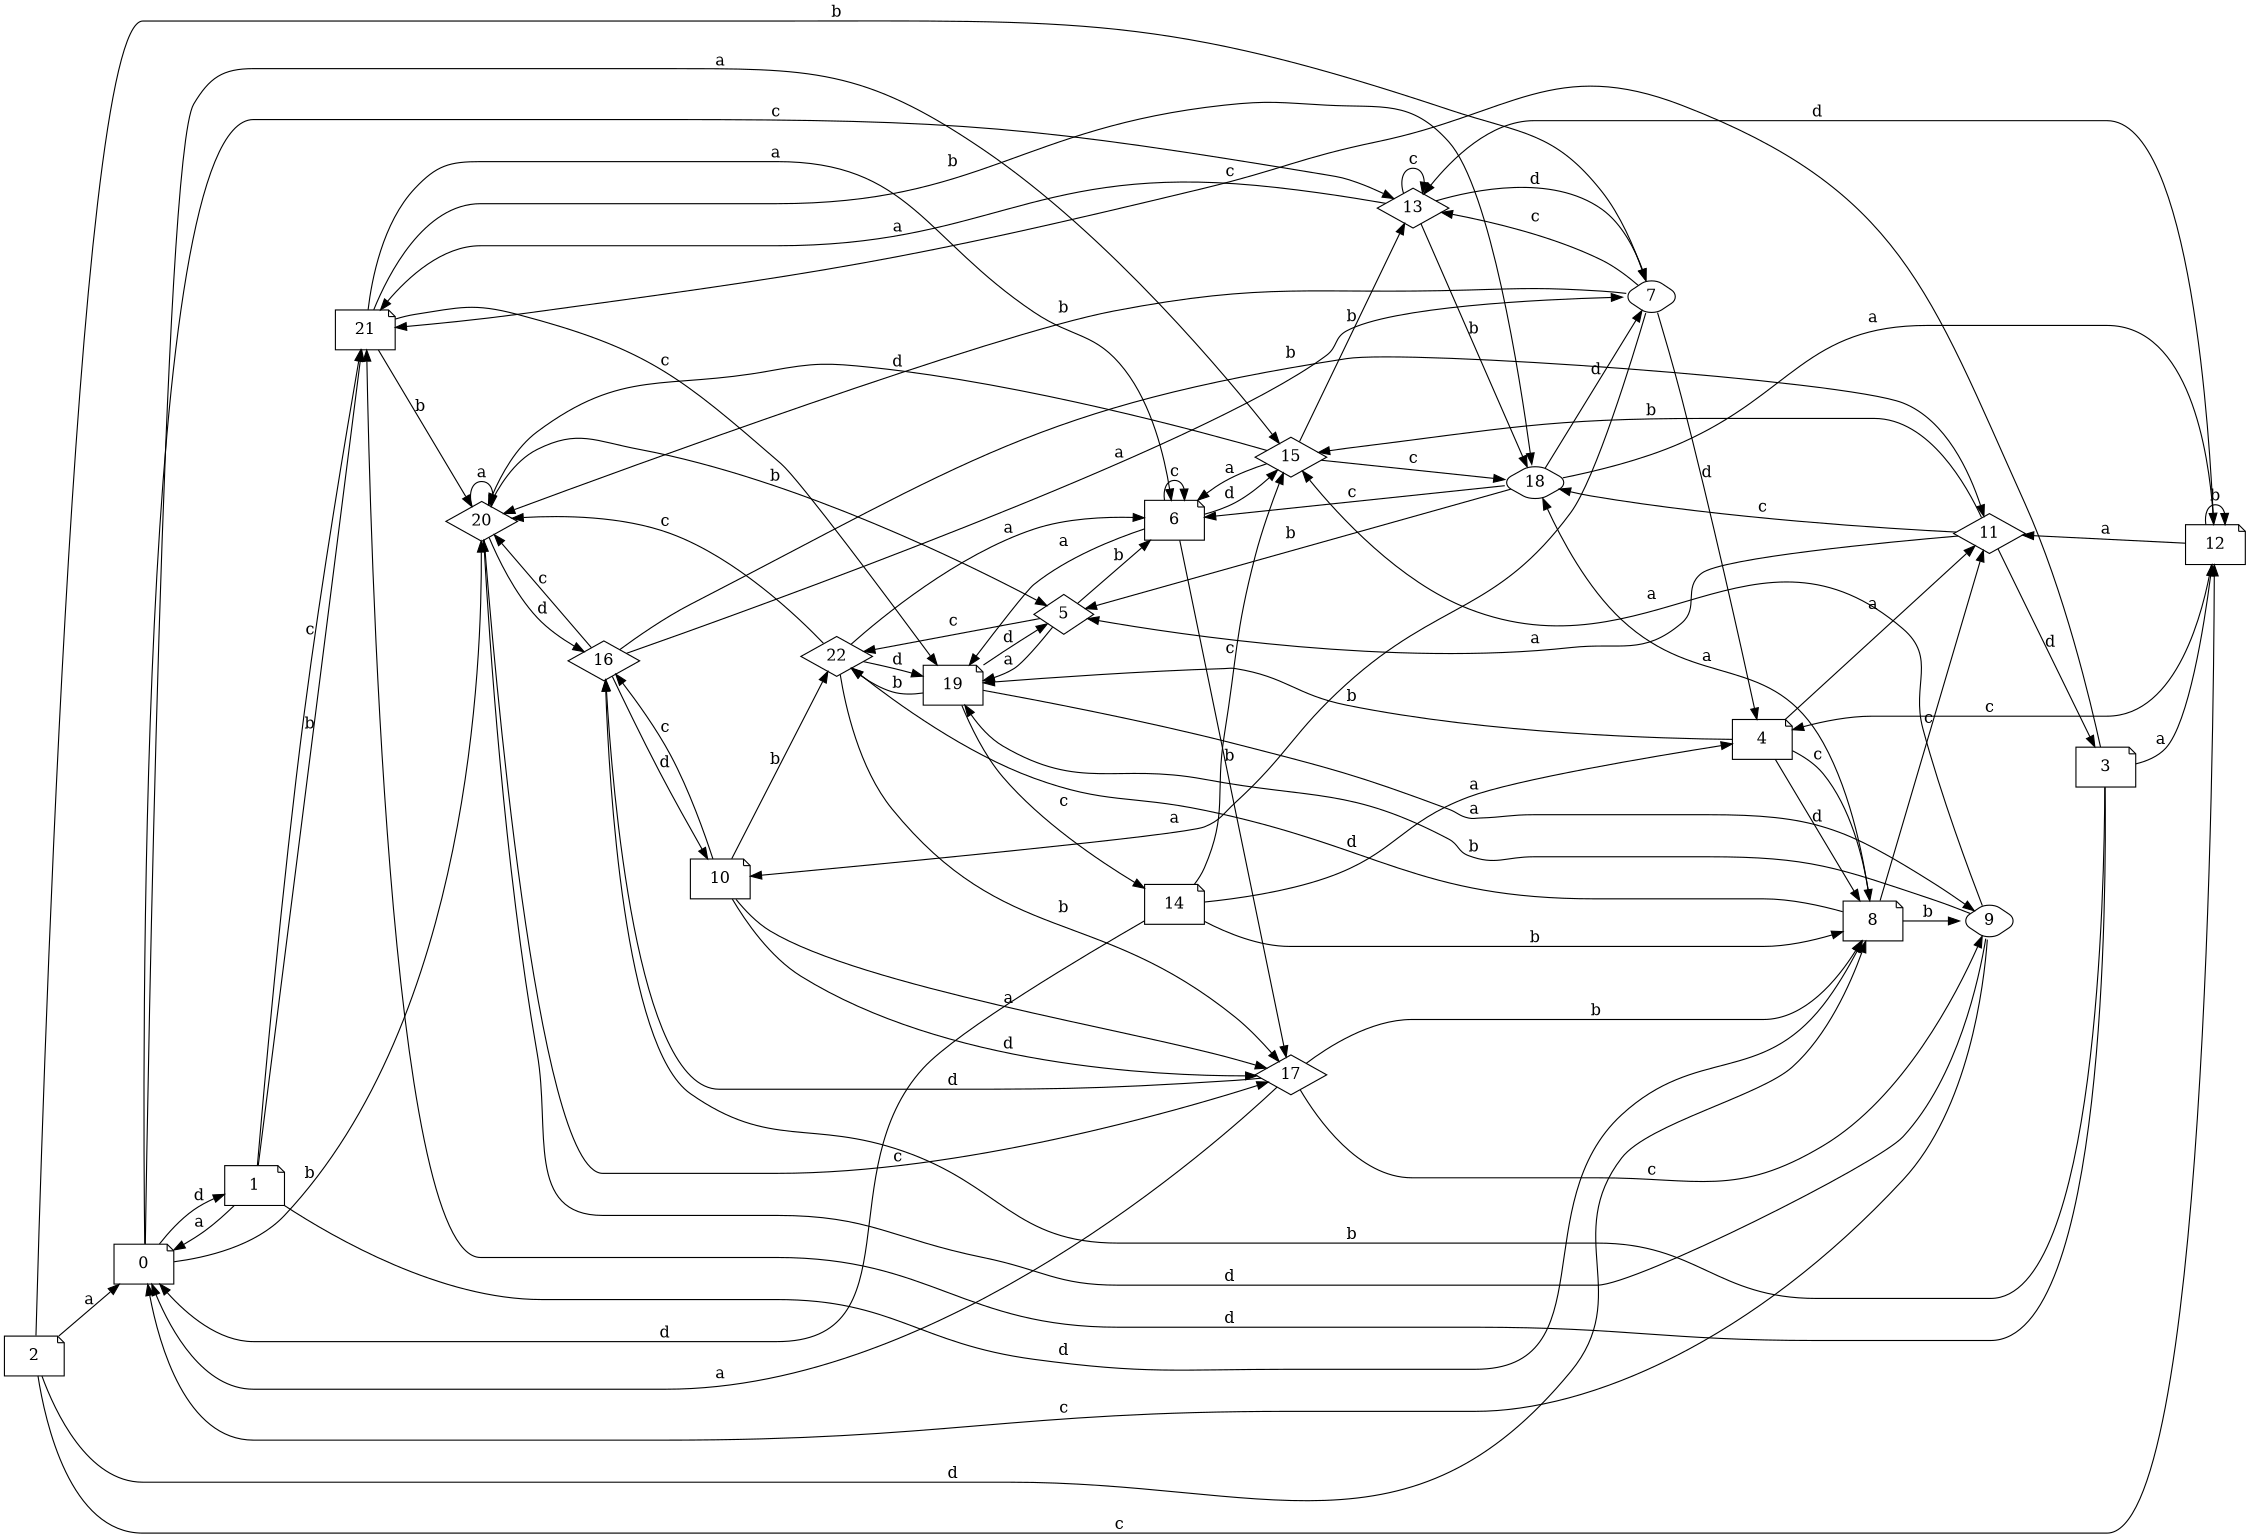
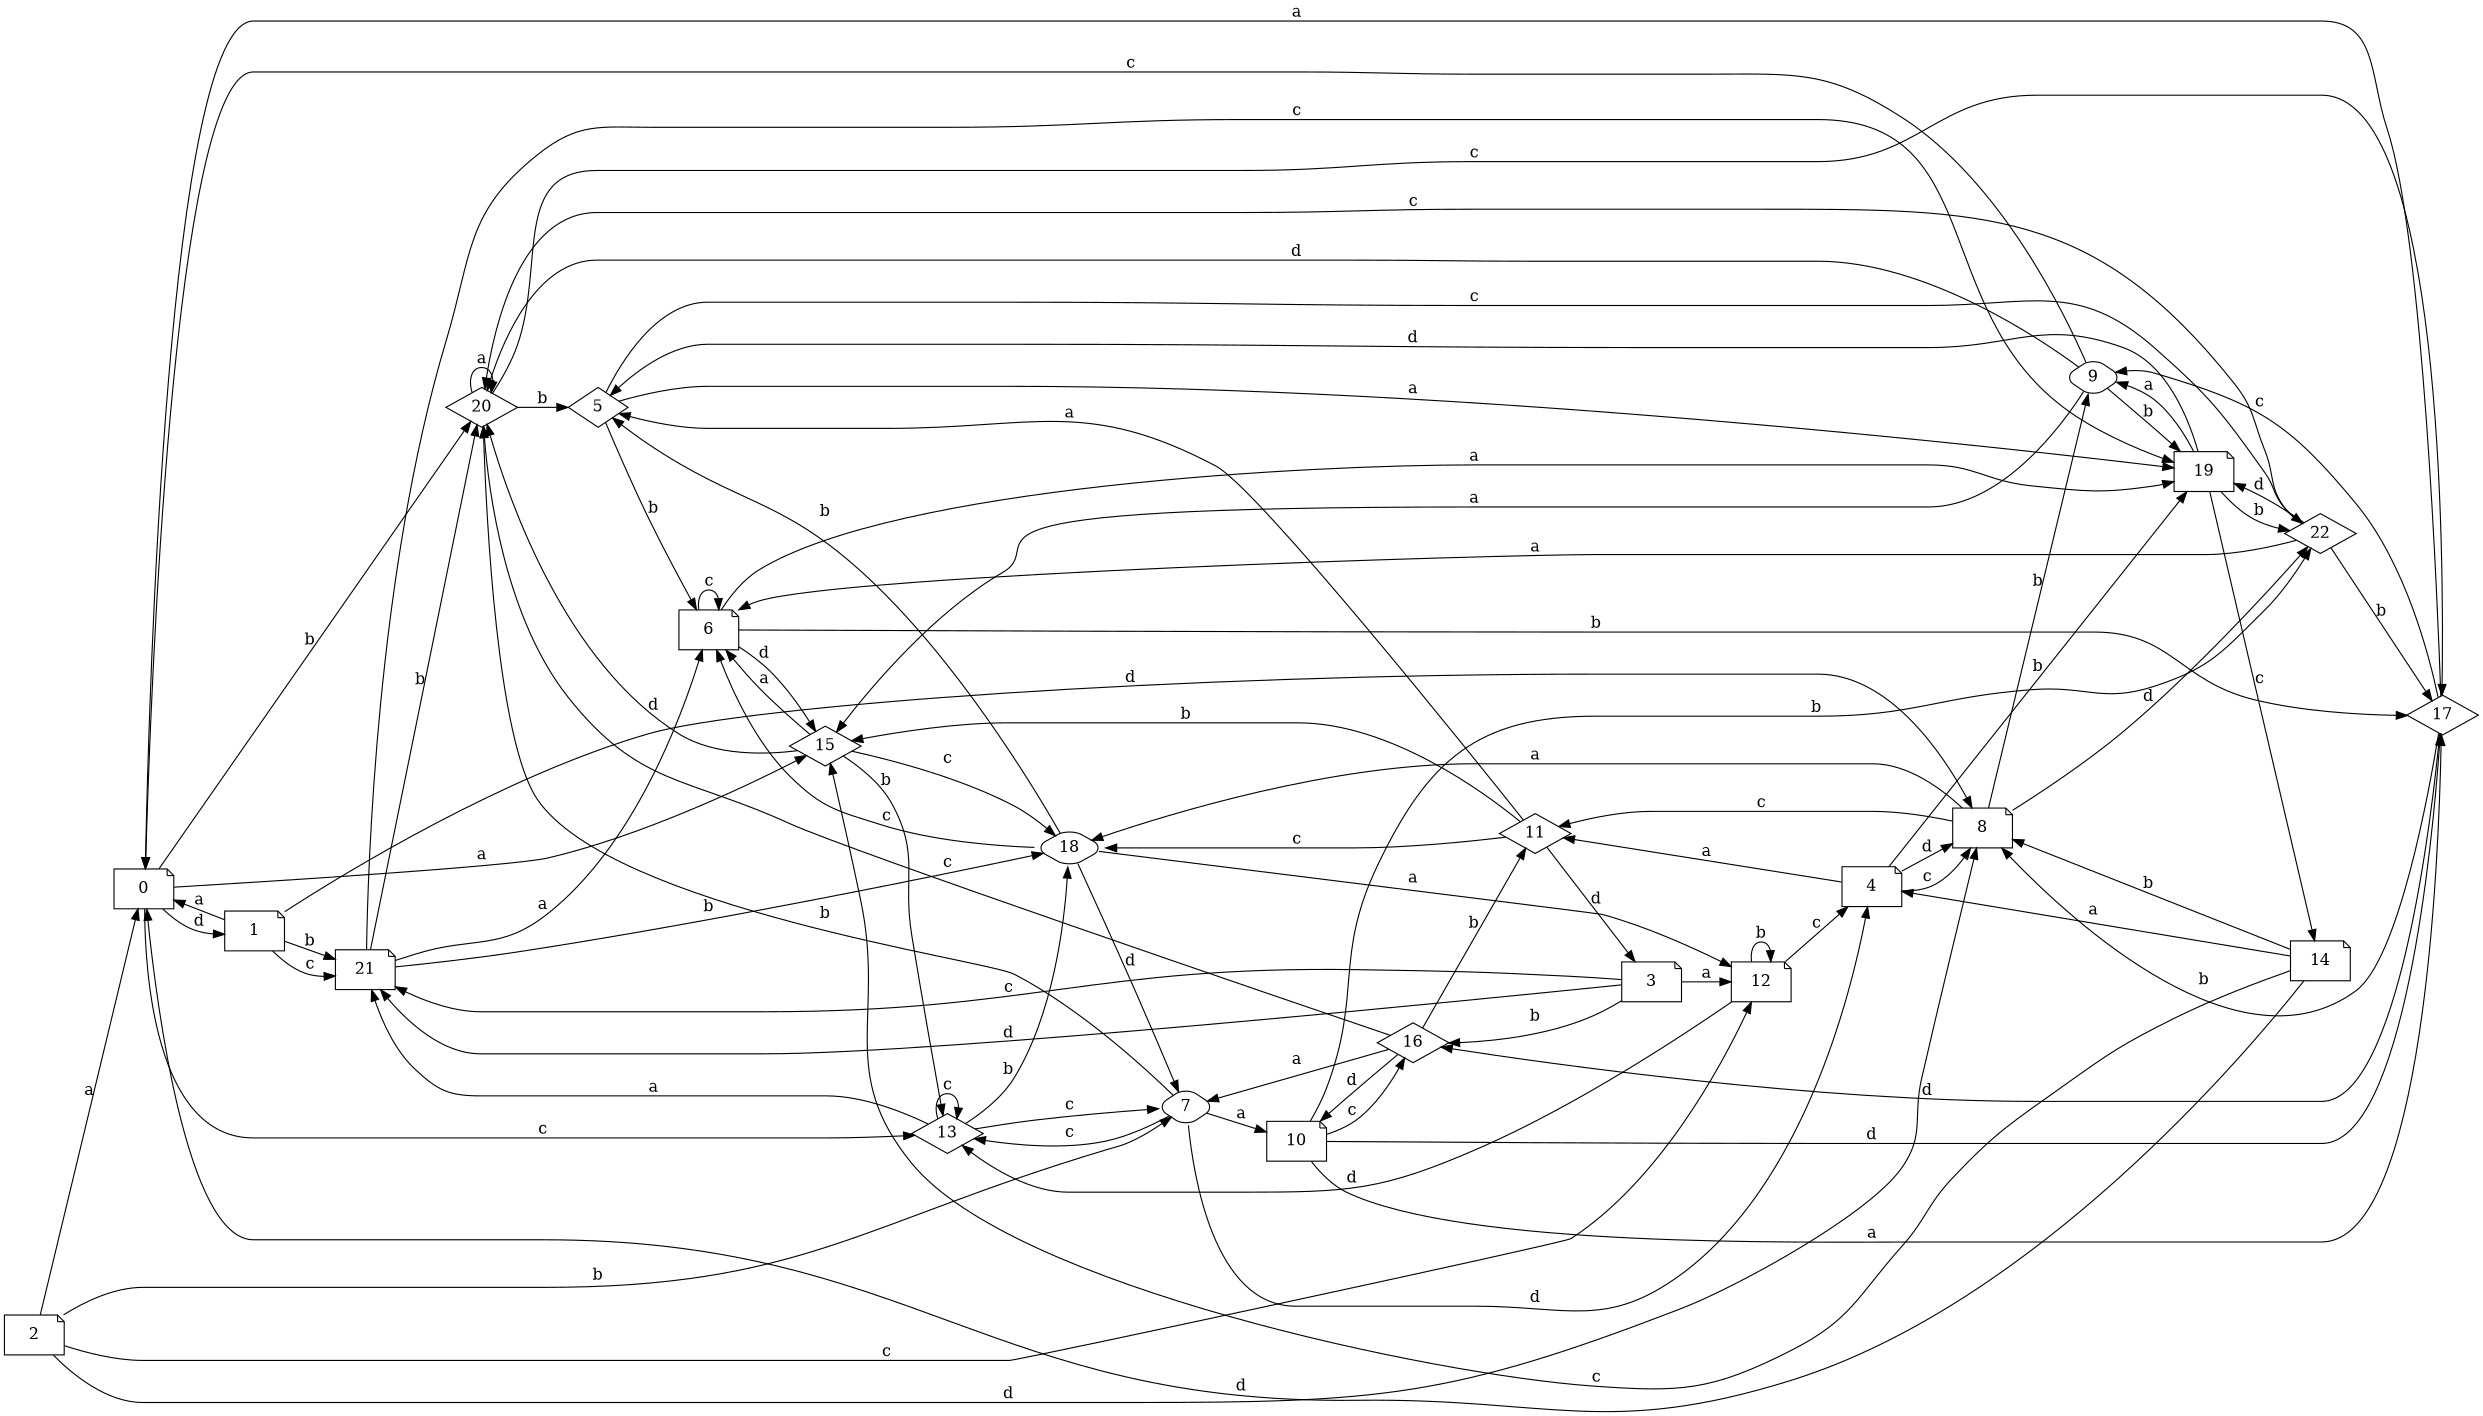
edge "13" -> "7": label "d" -> "c"
edge "12" -> "11": removed, label "a"
edge "20" -> "16": removed, label "d"
